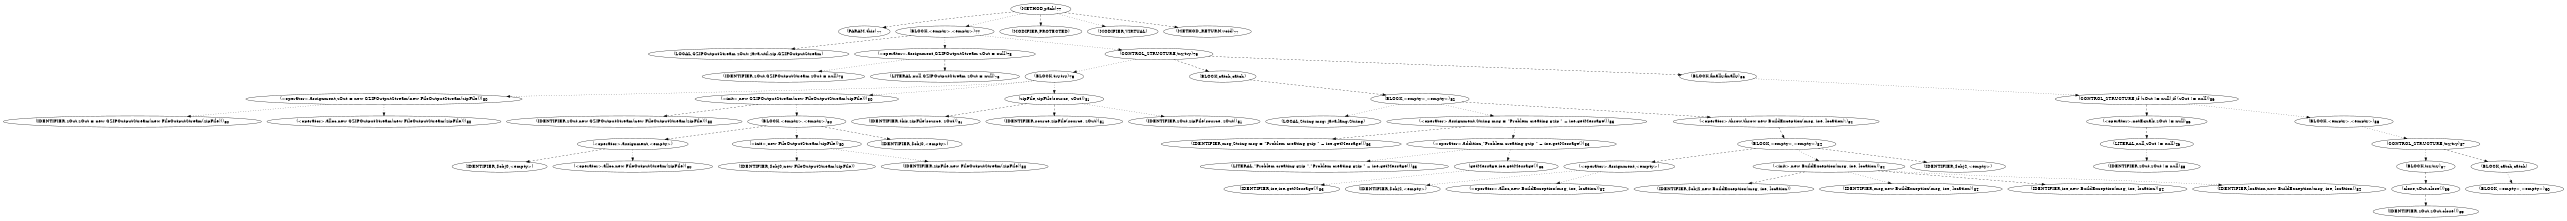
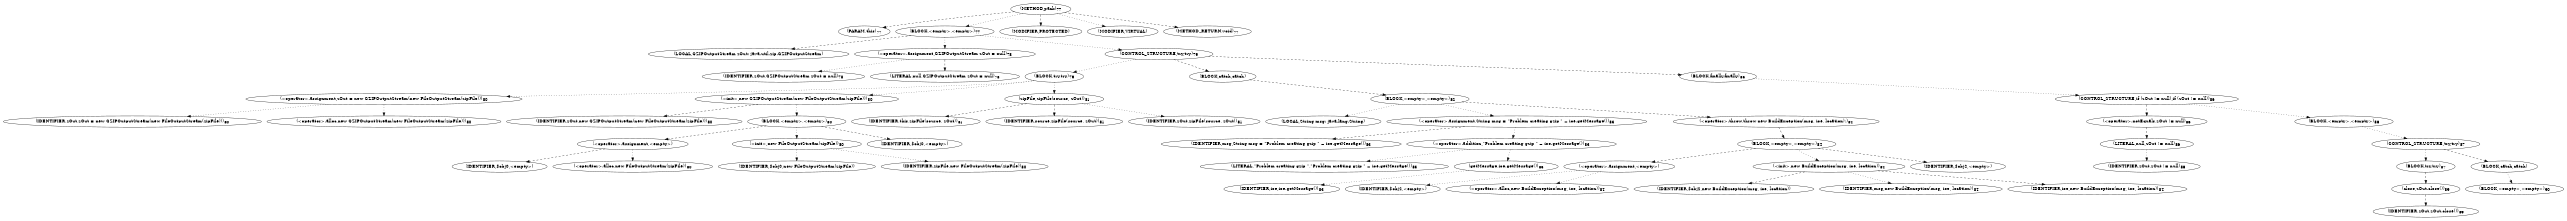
node "(LITERAL,null,zOut != null)": text "46" -> "86"
node "(IDENTIFIER,location,new BuildException(msg, ioe, location))": removed
